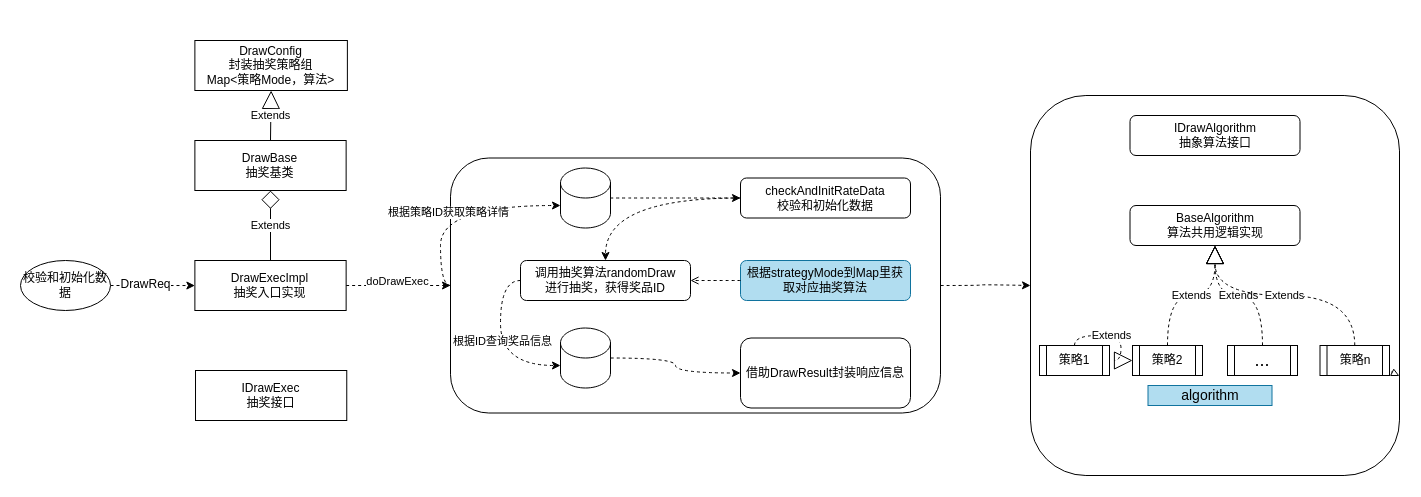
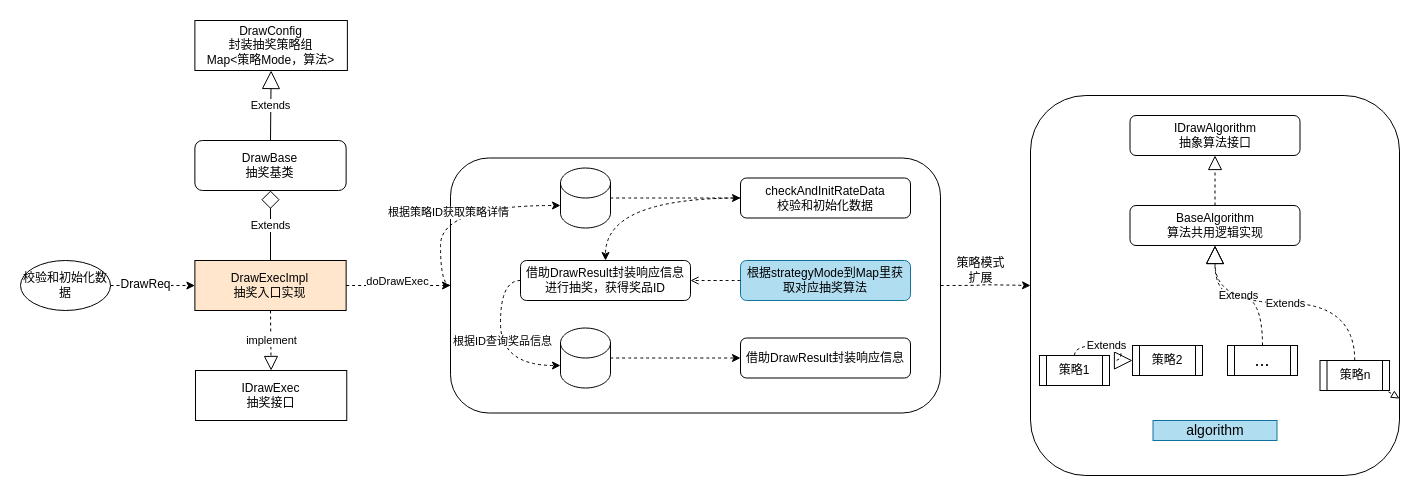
node "DrawConfig 封装抽奖策略组 Map<策略Mode，算法>": moved (271, 66) -> (271, 46)
node "DrawBase 抽奖基类": shape rectangle -> rounded rectangle
edge "BaseAlgorithm 算法共用逻辑实现" -> "IDrawAlgorithm 抽象算法接口": added
node "策略模式扩展": added
node "调用抽奖算法randomDraw 进行抽奖，获得奖品ID": label "调用抽奖算法randomDraw 进行抽奖，获得奖品ID" -> "借助DrawResult封装响应信息 进行抽奖，获得奖品ID"
node "DrawExecImpl 抽奖入口实现": fillcolor #ffffff -> #ffe6cc
edge "策略2" -> "BaseAlgorithm 算法共用逻辑实现": removed, label "Extends"
edge "DrawExecImpl 抽奖入口实现" -> "IDrawExec 抽奖接口": added, label "implement"
node "策略1": moved (1075, 361) -> (1075, 371)
node "策略n": moved (1355, 361) -> (1355, 376)
node "借助DrawResult封装响应信息": size 170x70 -> 170x40
node "algorithm": moved (1210, 396) -> (1215, 431)
